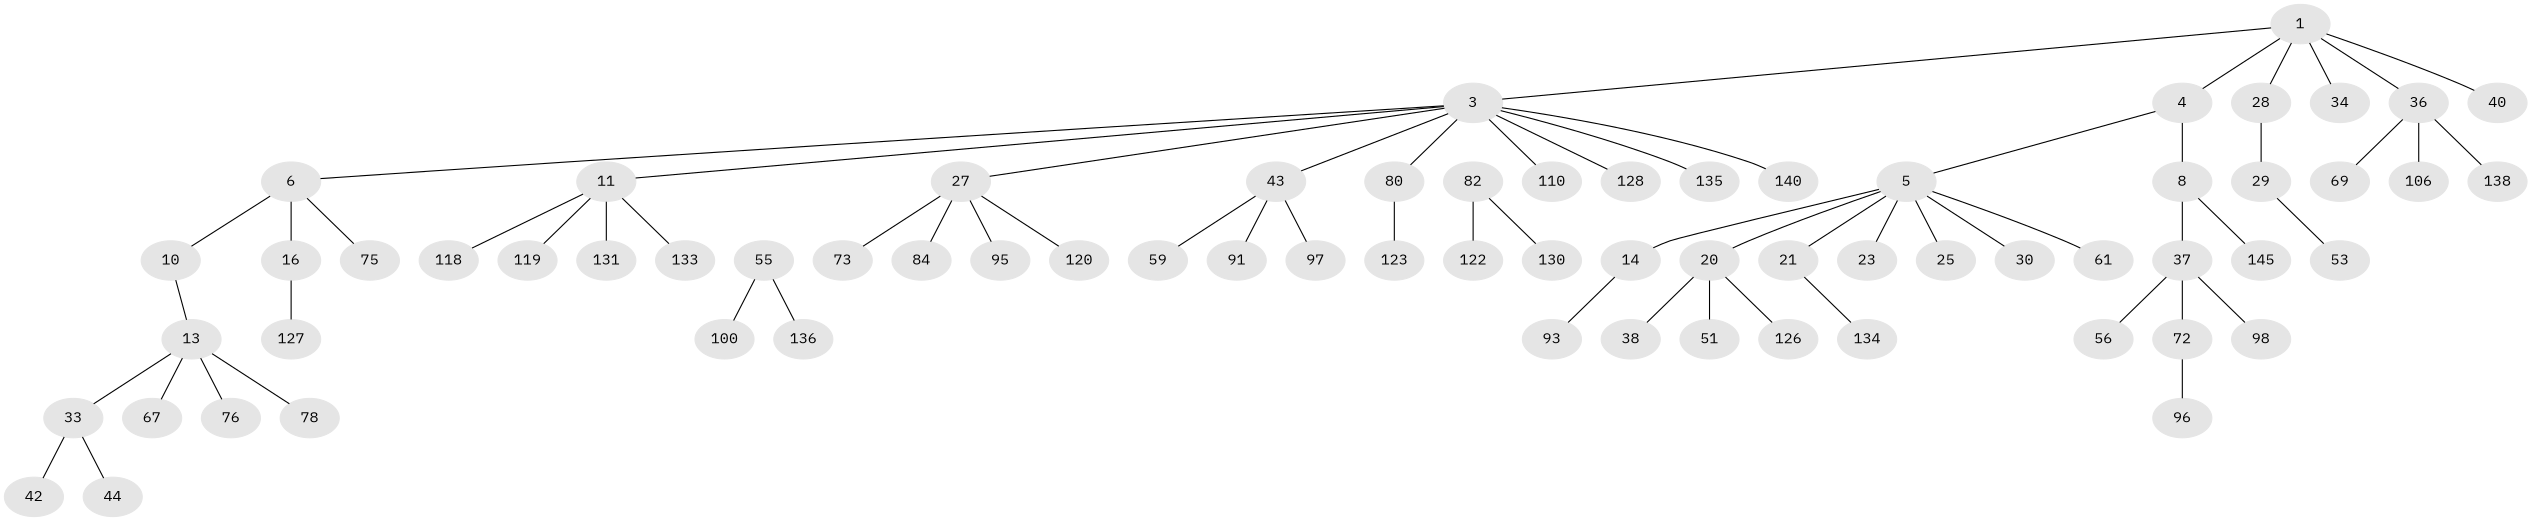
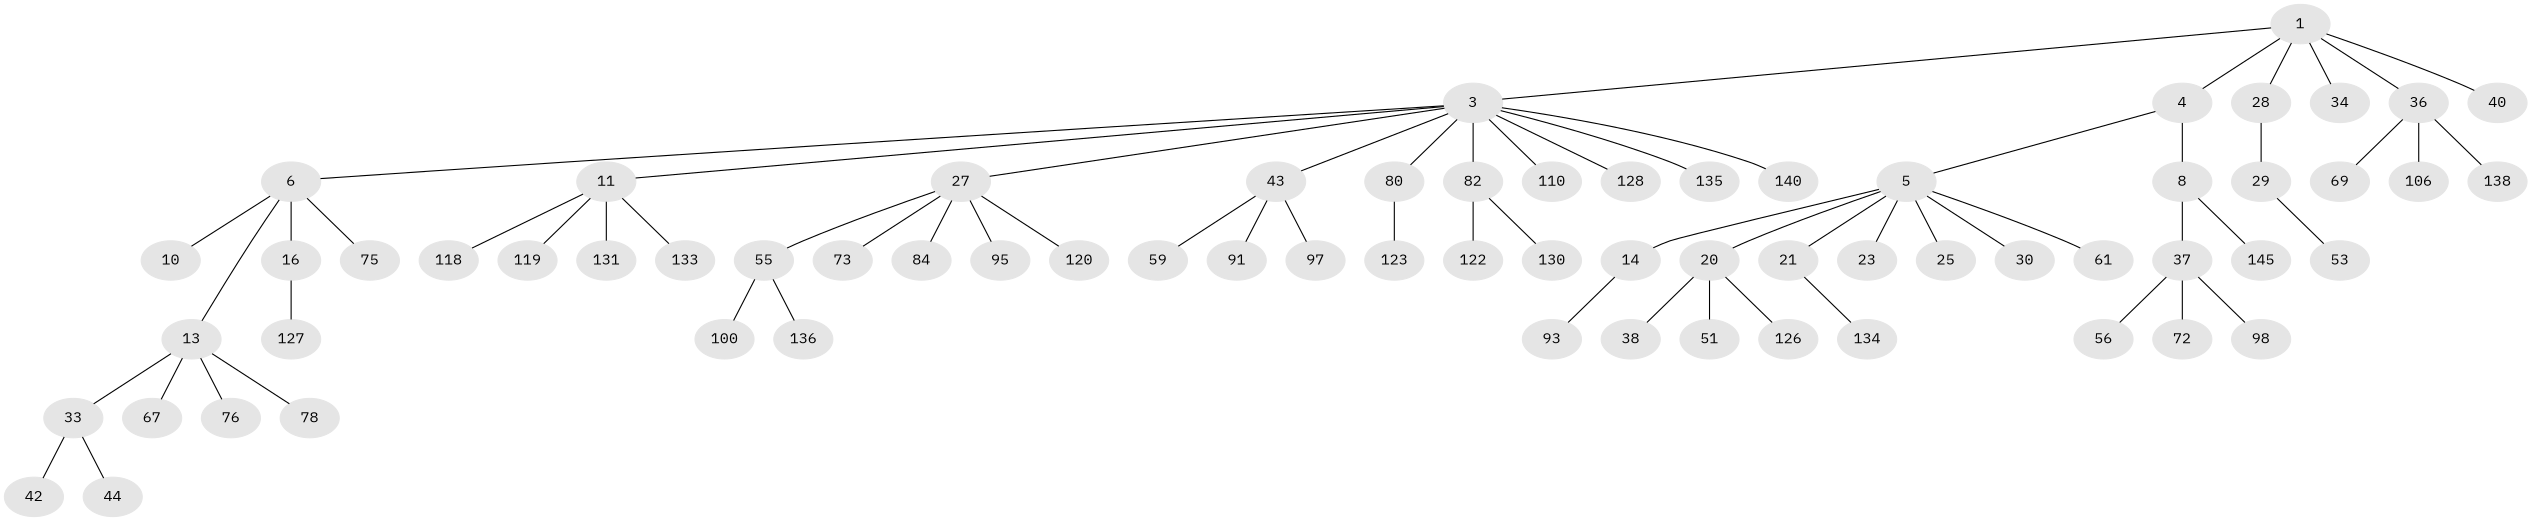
edge "3" -- "82": added
edge "27" -- "55": added
edge "10" -- "13": now "6" -- "13"
node "96": removed
